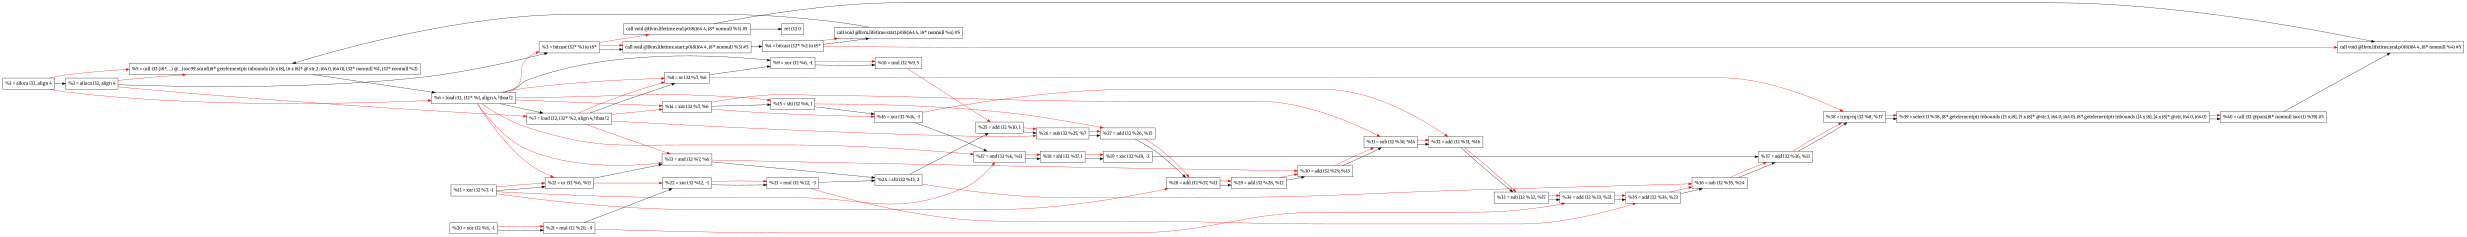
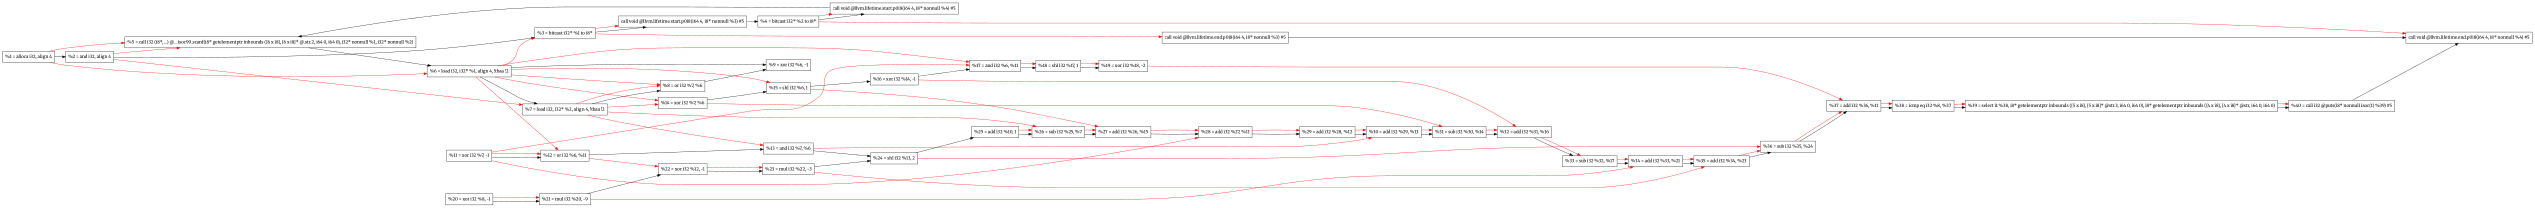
node "ret i32 0": removed
node "%10 = mul i32 %9, 5": removed
edge "%8 = or i32 %7, %6" -> "%38 = icmp eq i32 %8, %37": removed
node "%2 = alloca i32, align 4": label "%2 = alloca i32, align 4" -> "%2 = and i32, align 4"
edge "%14 = xor i32 %7, %6" -> "%16 = xor i32 %14, -1": removed
edge "%19 = xor i32 %18, -2" -> "%37 = add i32 %36, %11": color black -> red
edge "%6 = load i32, i32* %1, align 4, !tbaa !2" -> "%13 = and i32 %7, %6": removed
